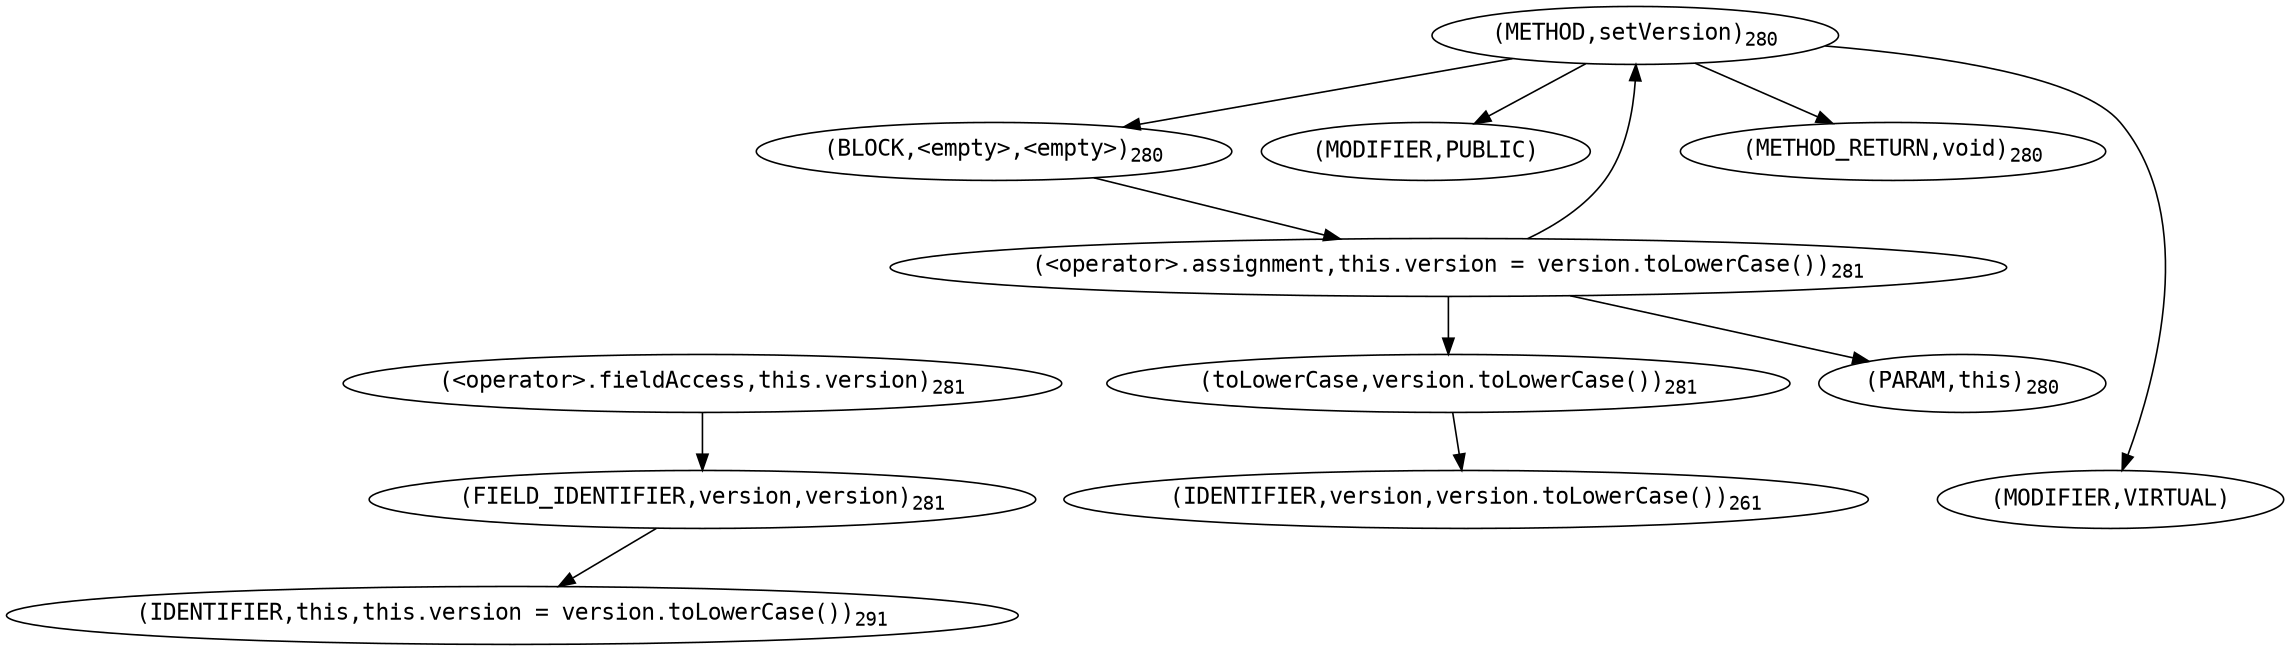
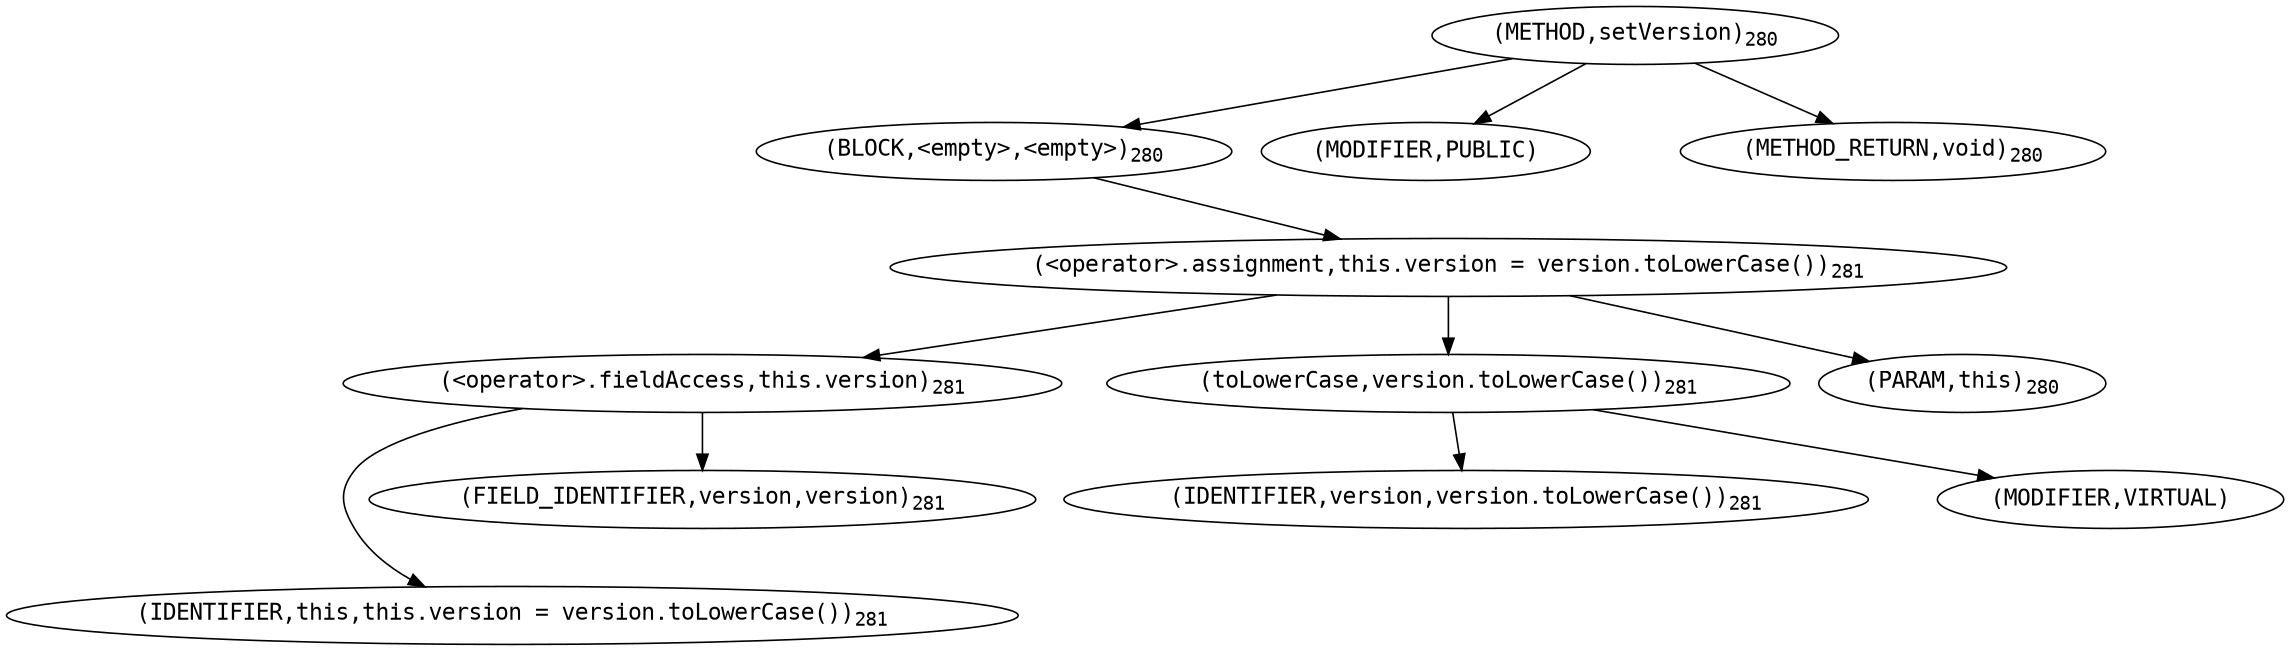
edge "(METHOD,setVersion)" -> "(MODIFIER,VIRTUAL)": now "(toLowerCase,version.toLowerCase())" -> "(MODIFIER,VIRTUAL)"
edge "(<operator>.assignment,this.version = version.toLowerCase())" -> "(METHOD,setVersion)": now "(<operator>.assignment,this.version = version.toLowerCase())" -> "(<operator>.fieldAccess,this.version)"
node "(IDENTIFIER,version,version.toLowerCase())": text "261" -> "281"
edge "(FIELD_IDENTIFIER,version,version)" -> "(IDENTIFIER,this,this.version = version.toLowerCase())": now "(<operator>.fieldAccess,this.version)" -> "(IDENTIFIER,this,this.version = version.toLowerCase())"
node "(IDENTIFIER,this,this.version = version.toLowerCase())": text "291" -> "281"
